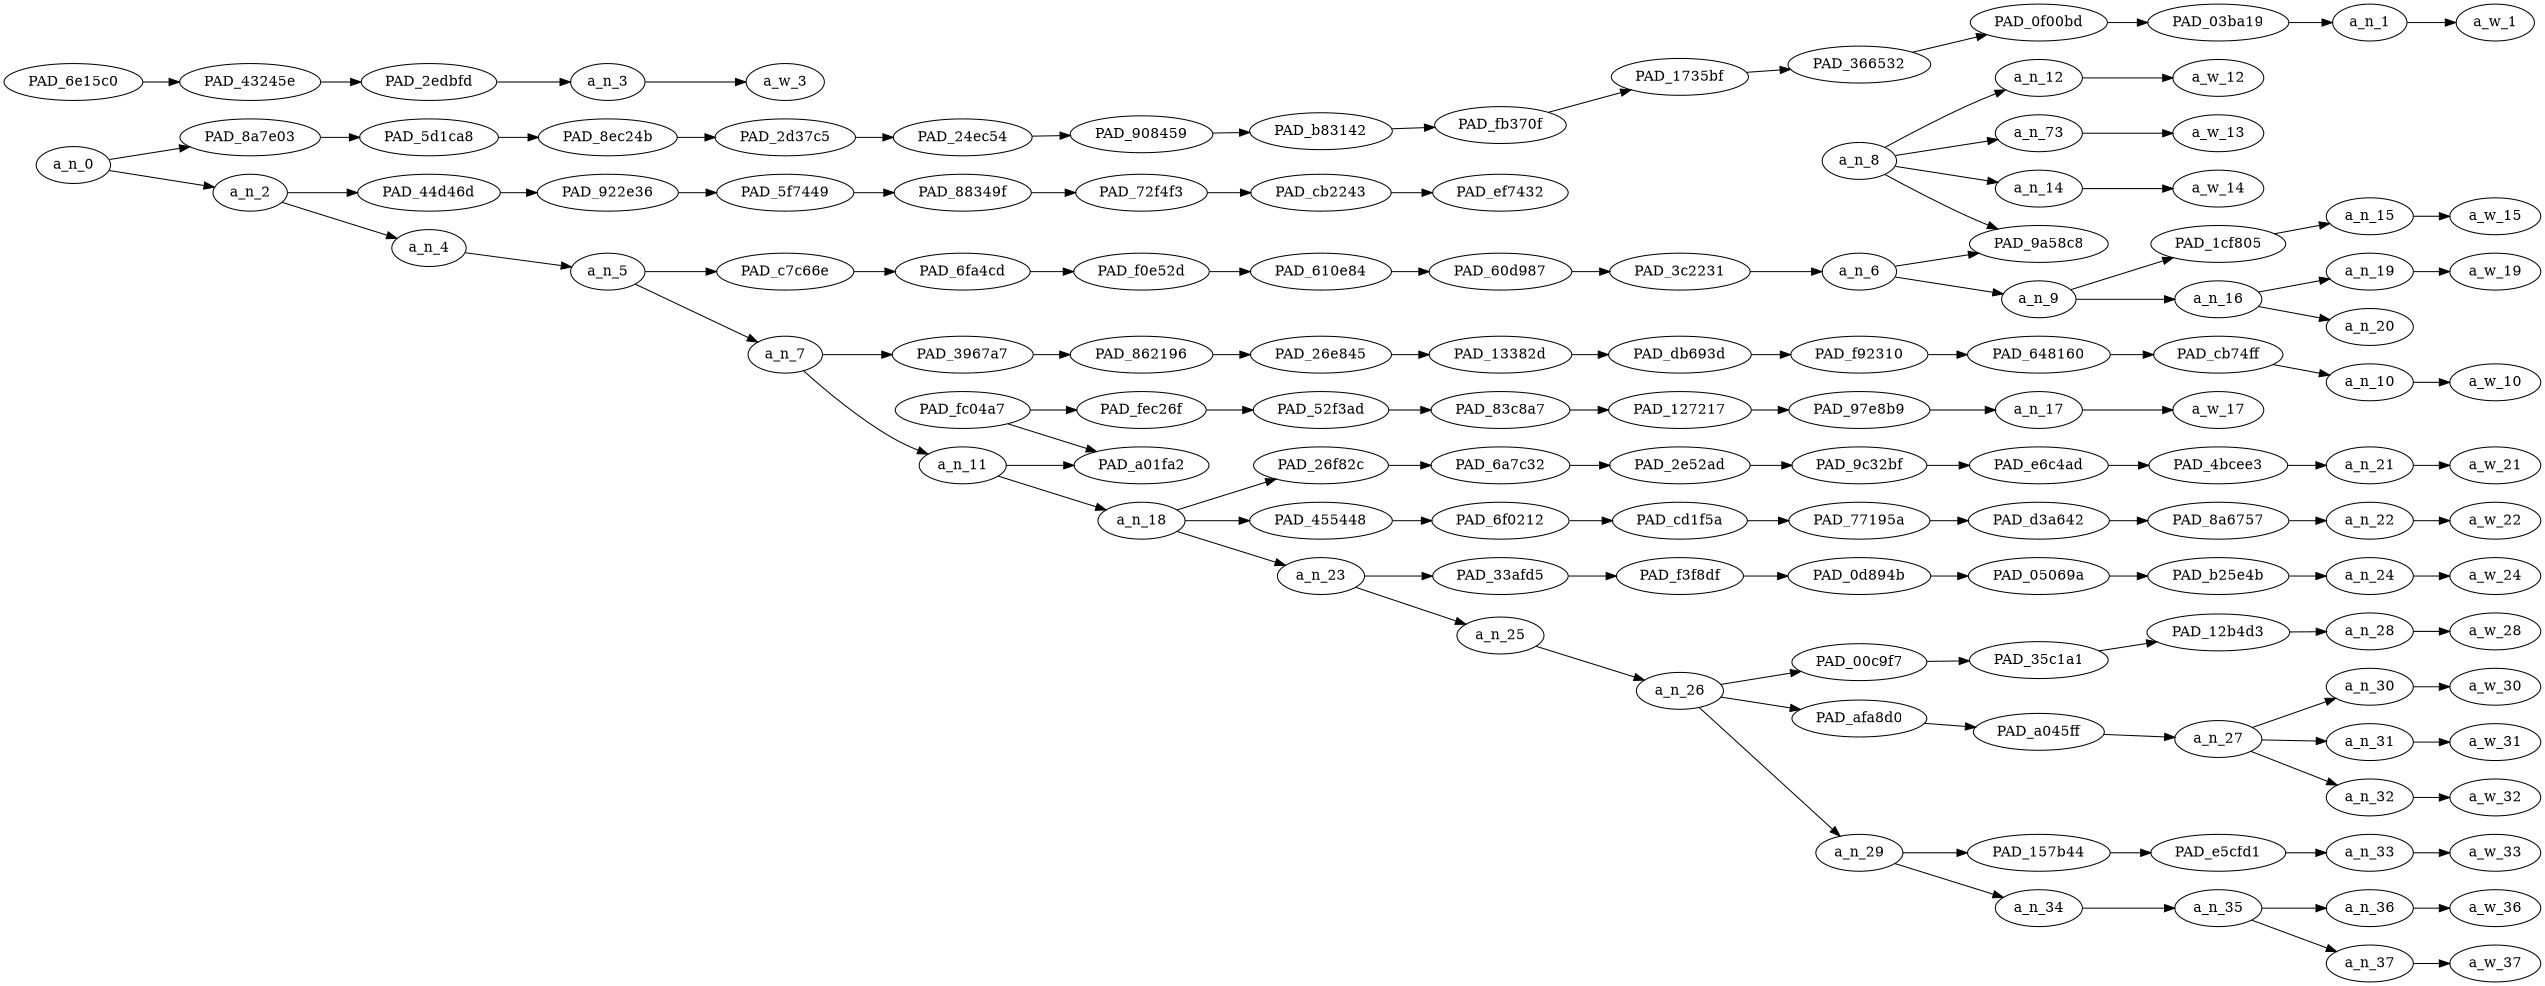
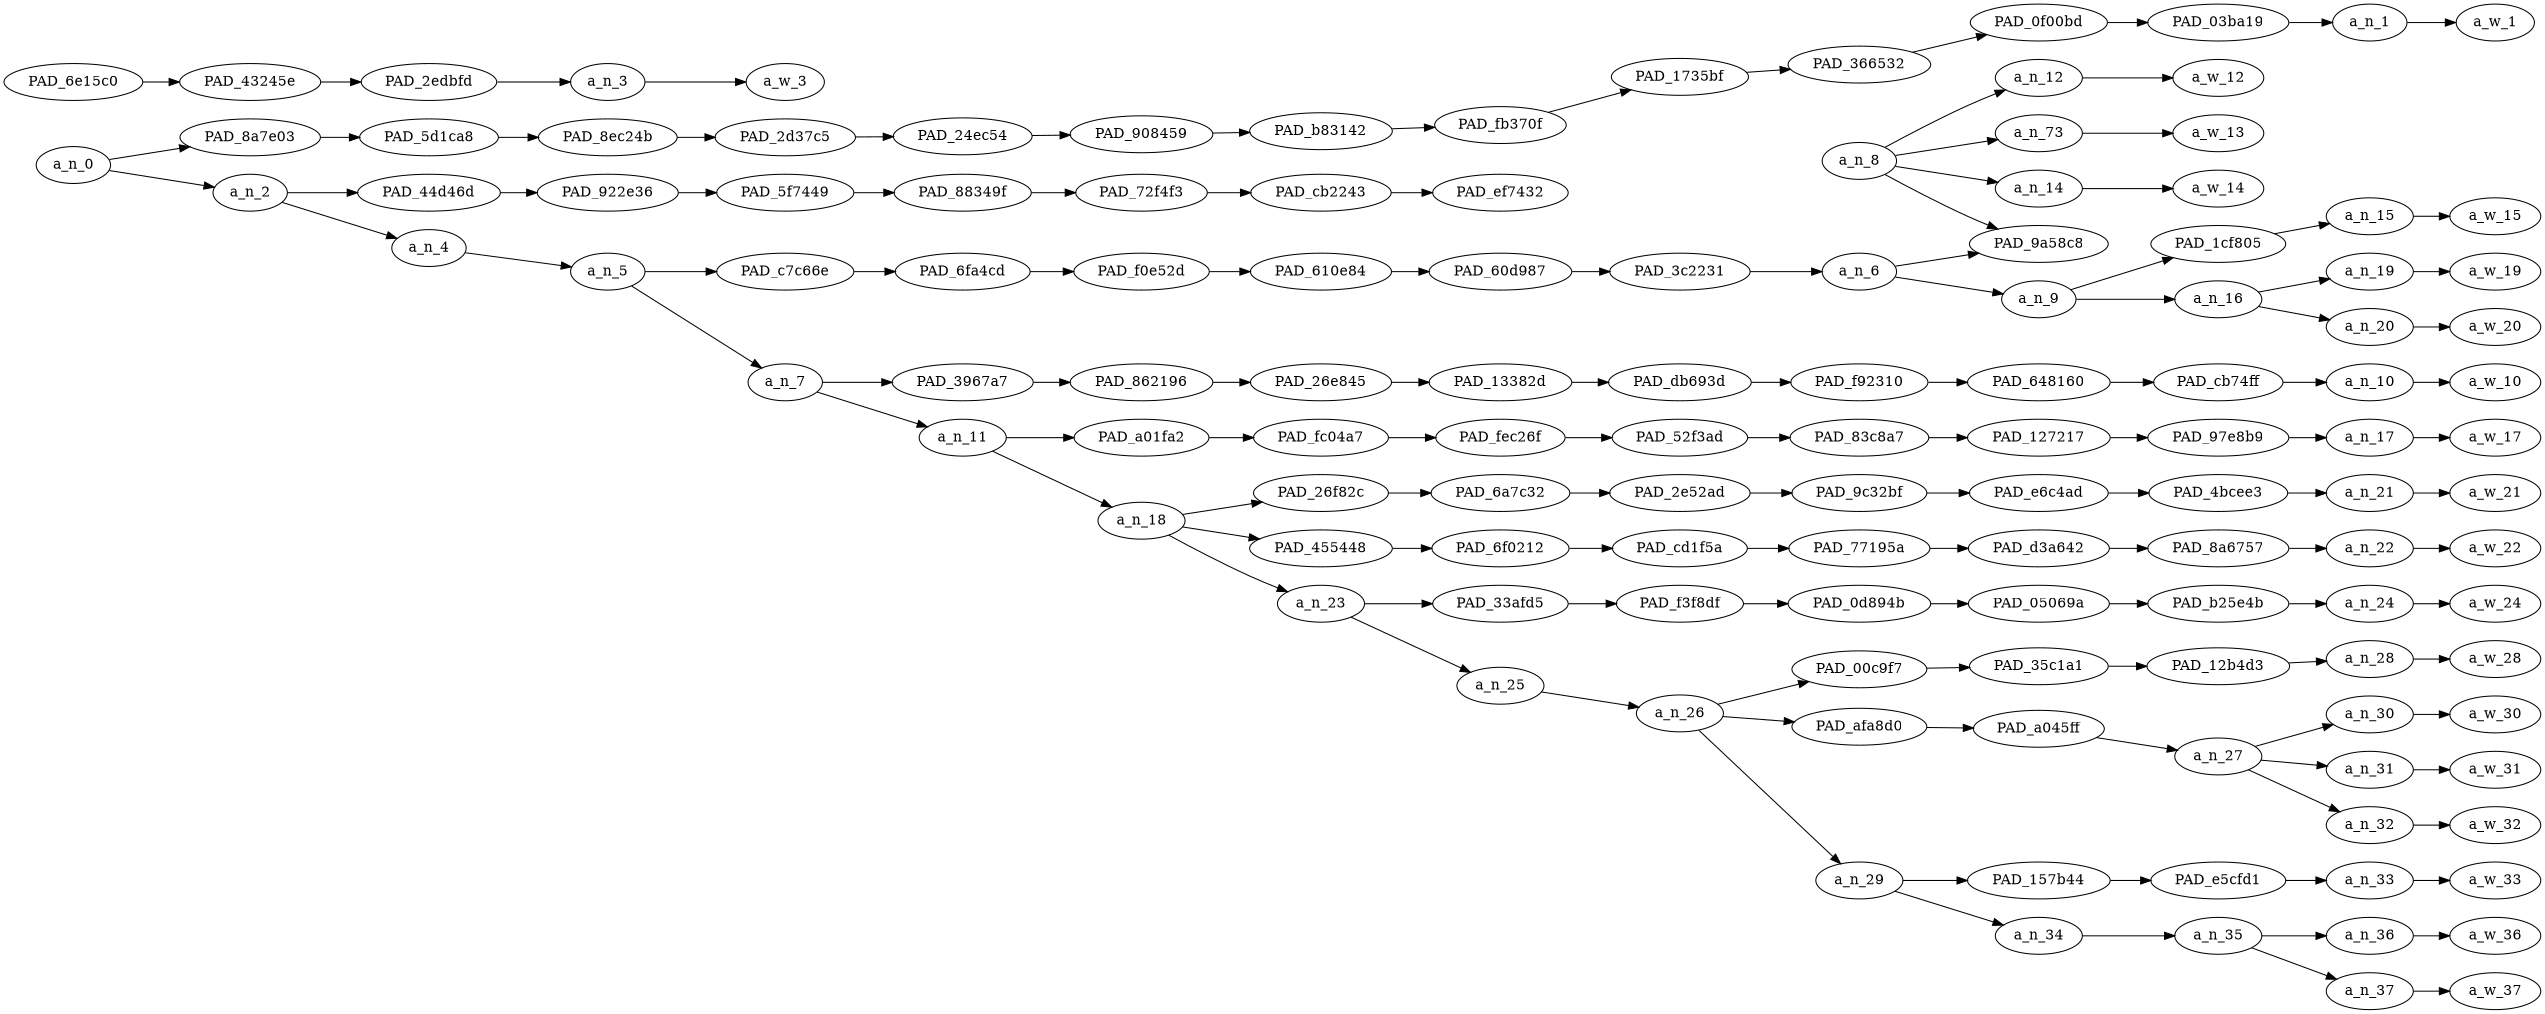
node "a_w_20": added
edge "PAD_fc04a7" -> "PAD_a01fa2": reversed
